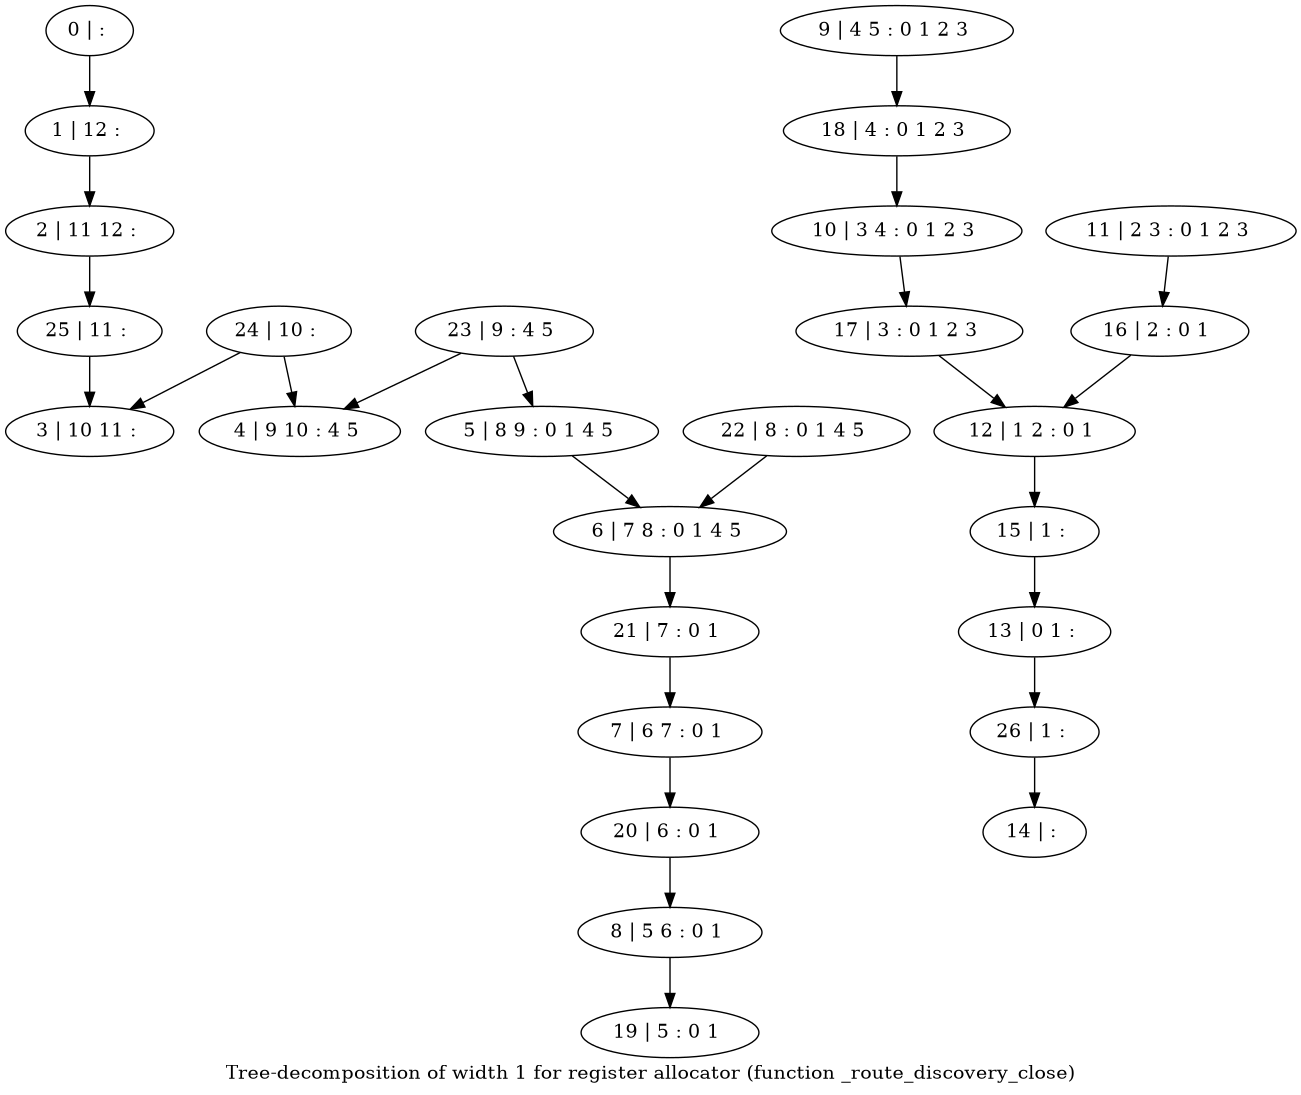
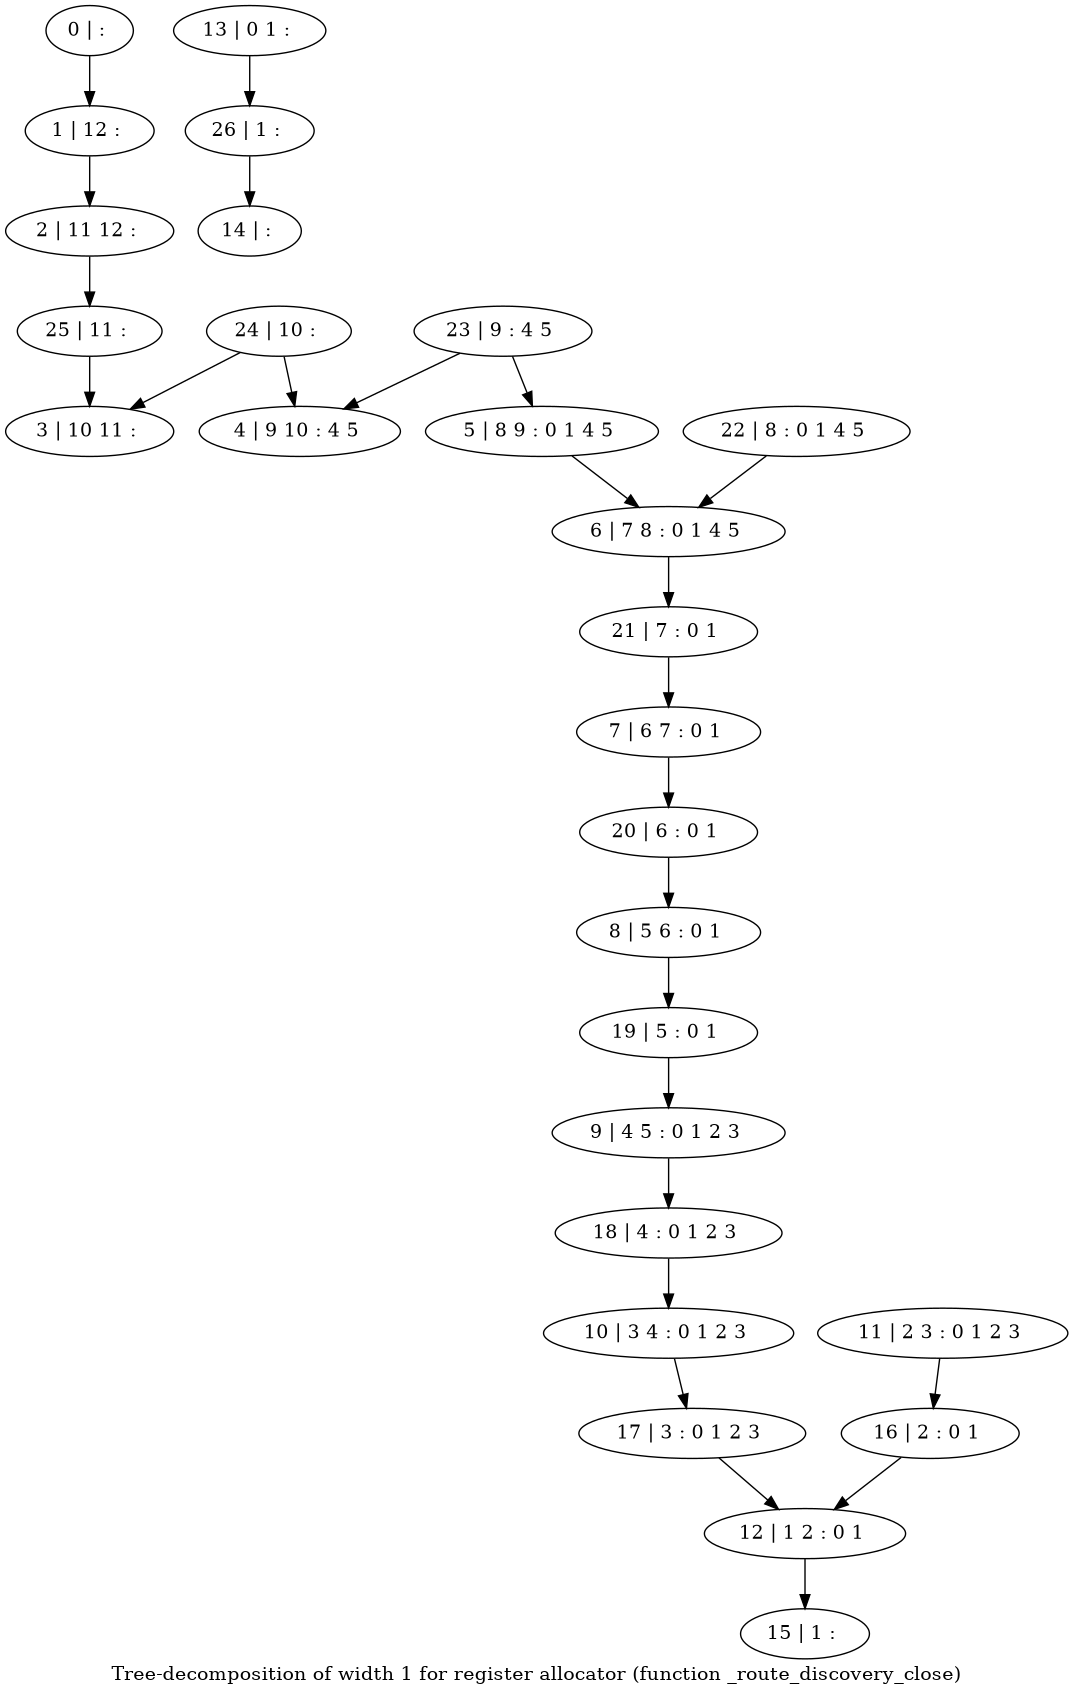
edge "15 | 1 :" -> "13 | 0 1 :": removed
edge "19 | 5 : 0 1" -> "9 | 4 5 : 0 1 2 3": added
